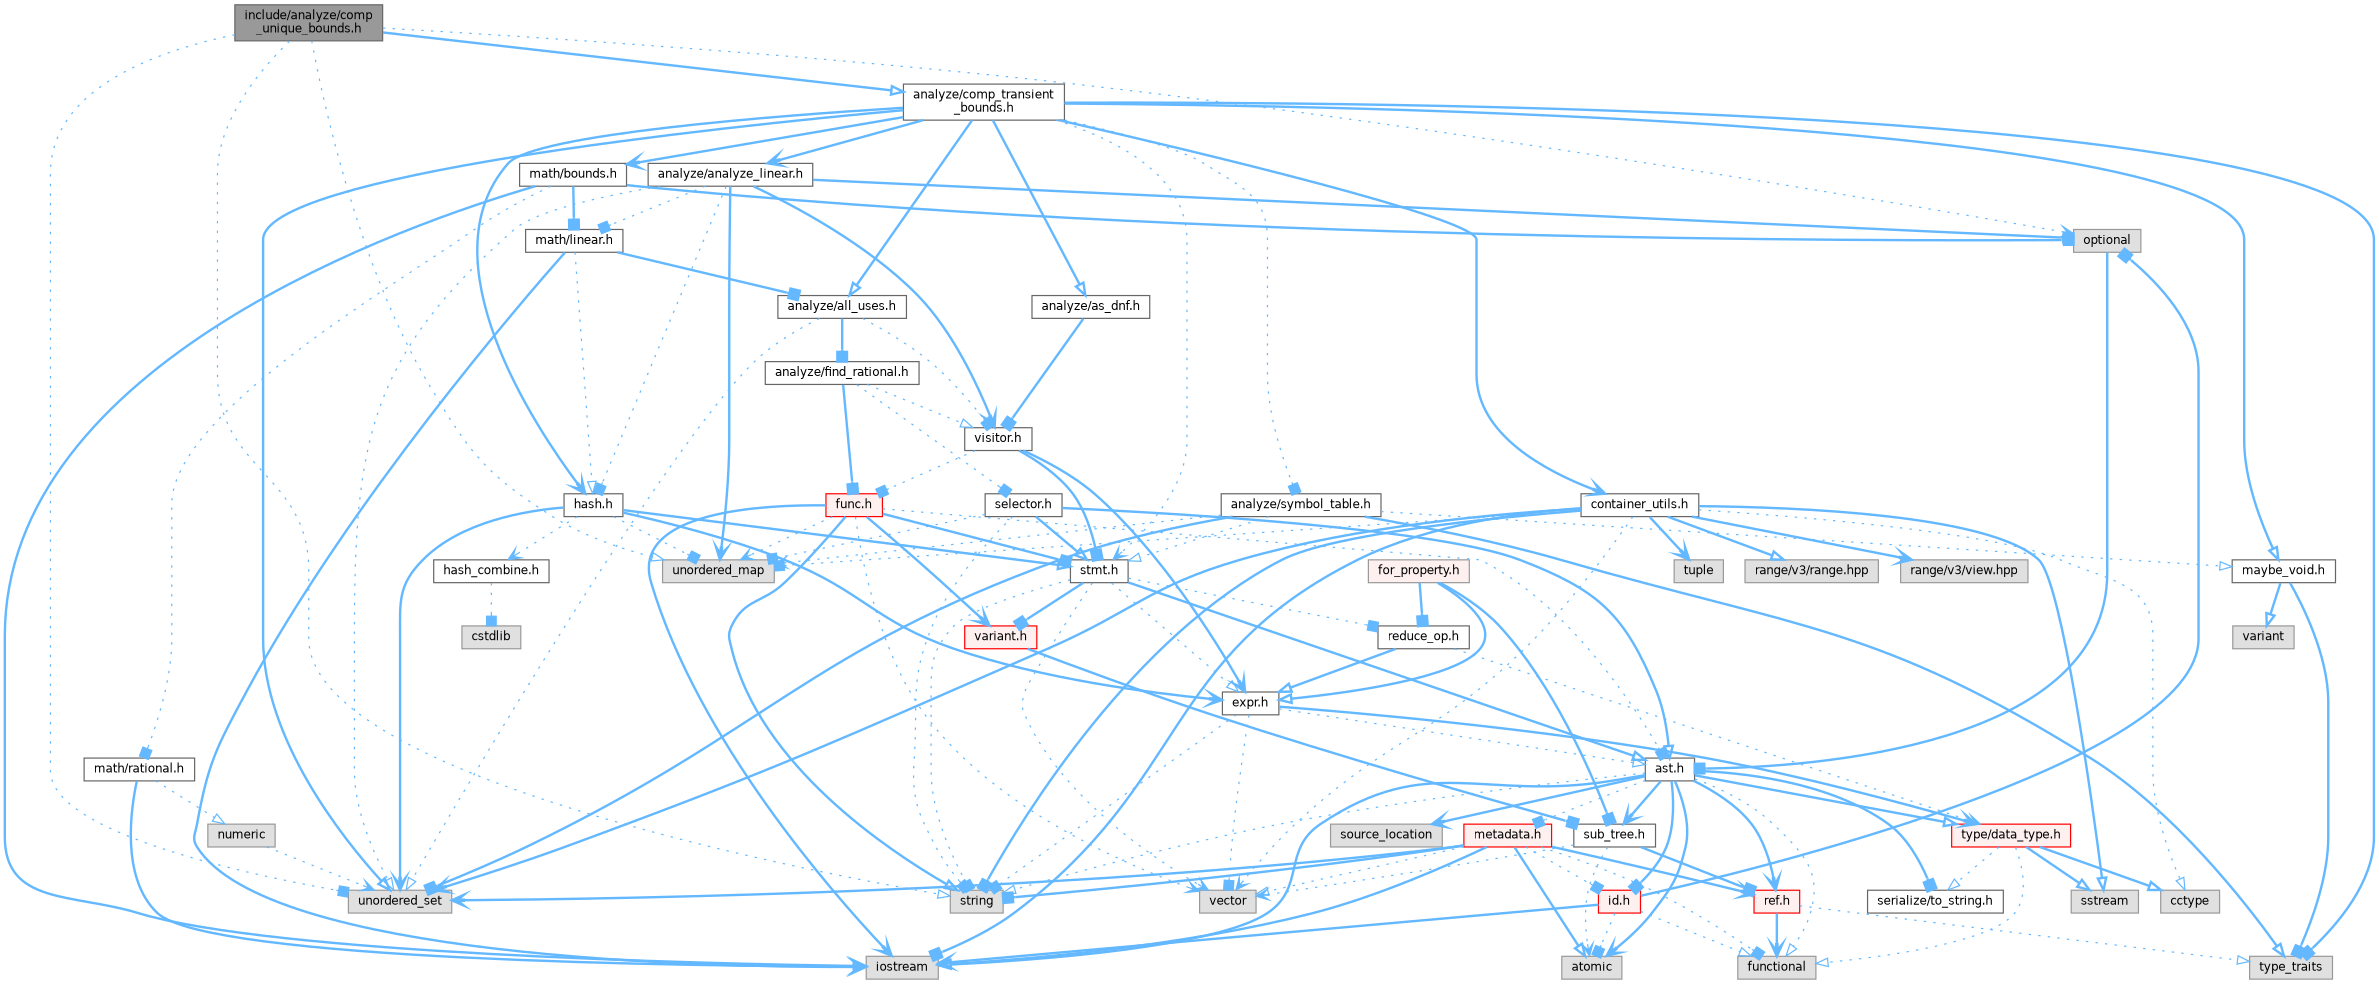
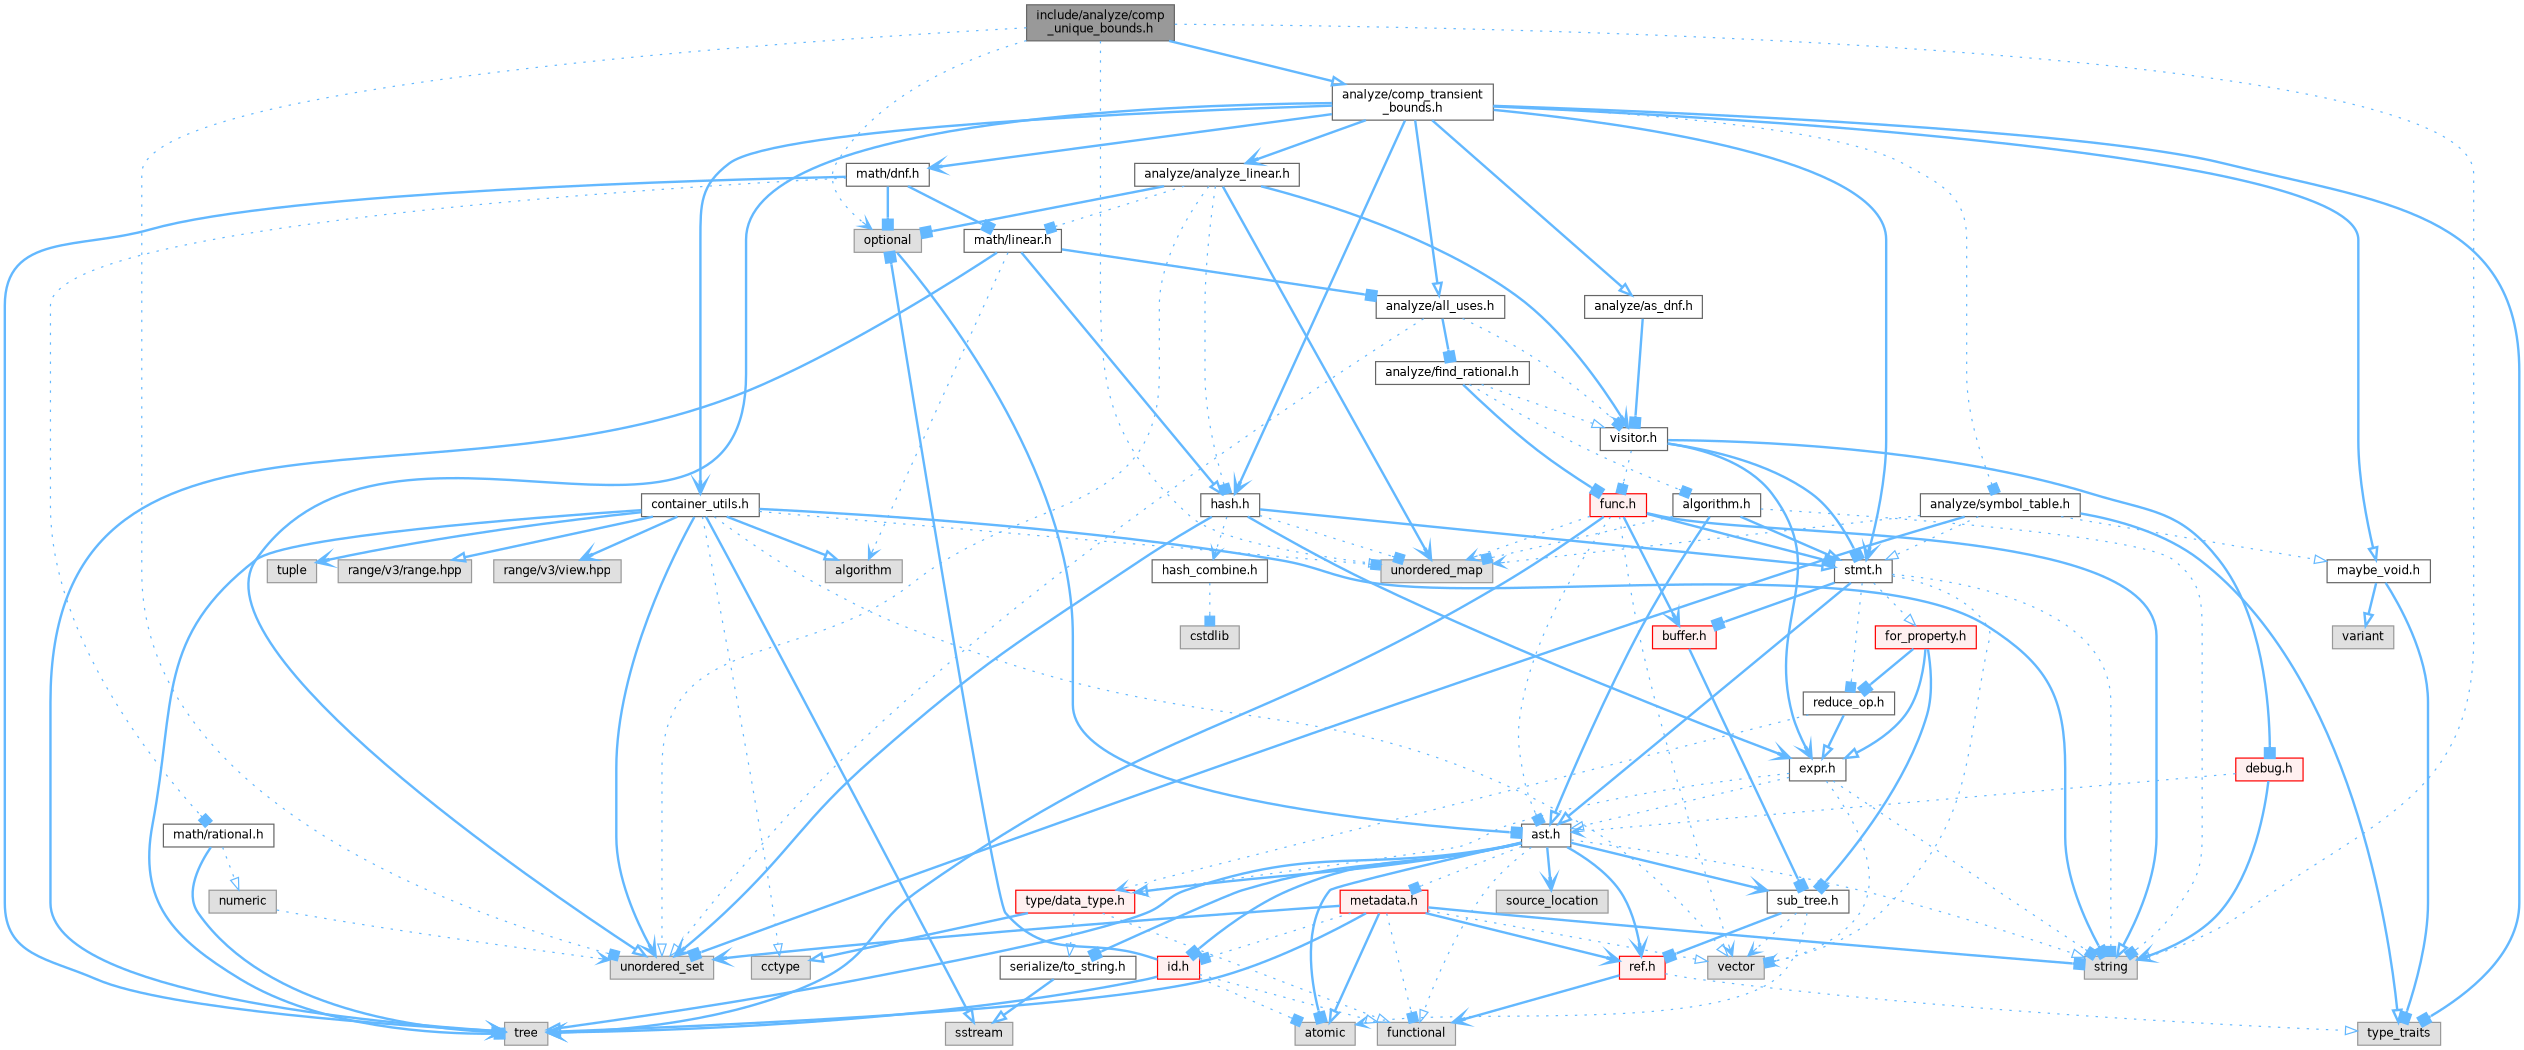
node "math/bounds.h": label "math/bounds.h" -> "math/dnf.h"
edge "analyze/comp_transient _bounds.h" -> "stmt.h": style dotted -> bold
edge "math/linear.h" -> "hash.h": style dotted -> bold
node "selector.h": label "selector.h" -> "algorithm.h"
node "algorithm": added
node "for_property.h": color grey60 -> red
edge "stmt.h" -> "expr.h": now "stmt.h" -> "for_property.h"
node "variant.h": label "variant.h" -> "buffer.h"
edge "container_utils.h" -> "vector": arrowhead vee -> onormal
edge "expr.h" -> "type/data_type.h": style bold -> dotted
node "debug.h": added
edge "ast.h" -> "atomic": arrowhead vee -> box
edge "type/data_type.h" -> "sstream": now "serialize/to_string.h" -> "sstream"
node "iostream": label "iostream" -> "tree"
